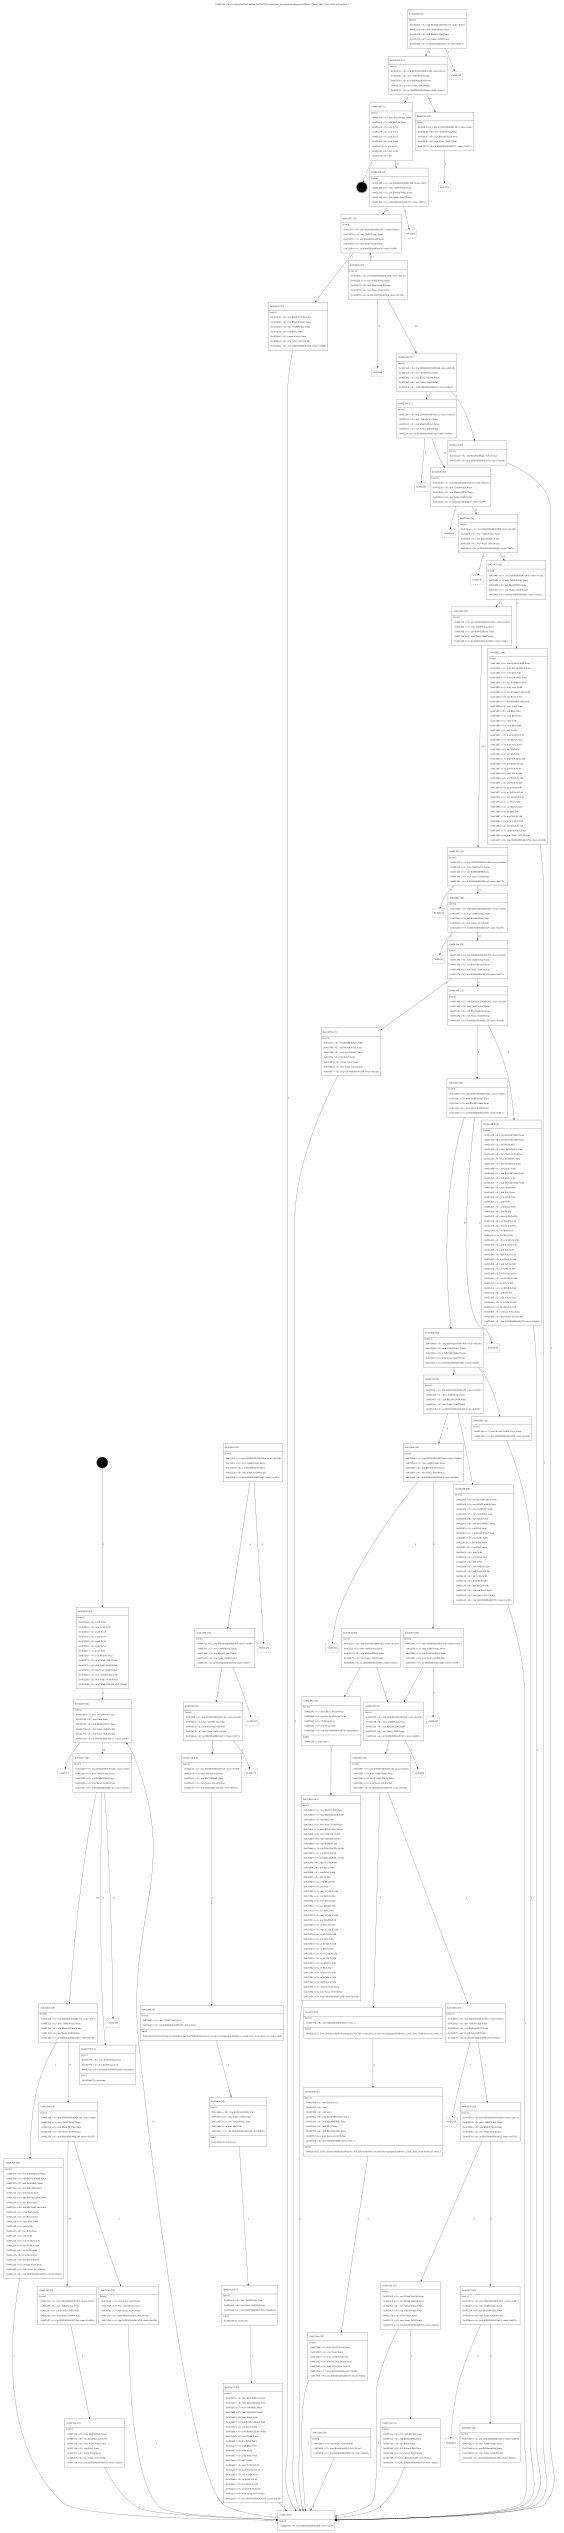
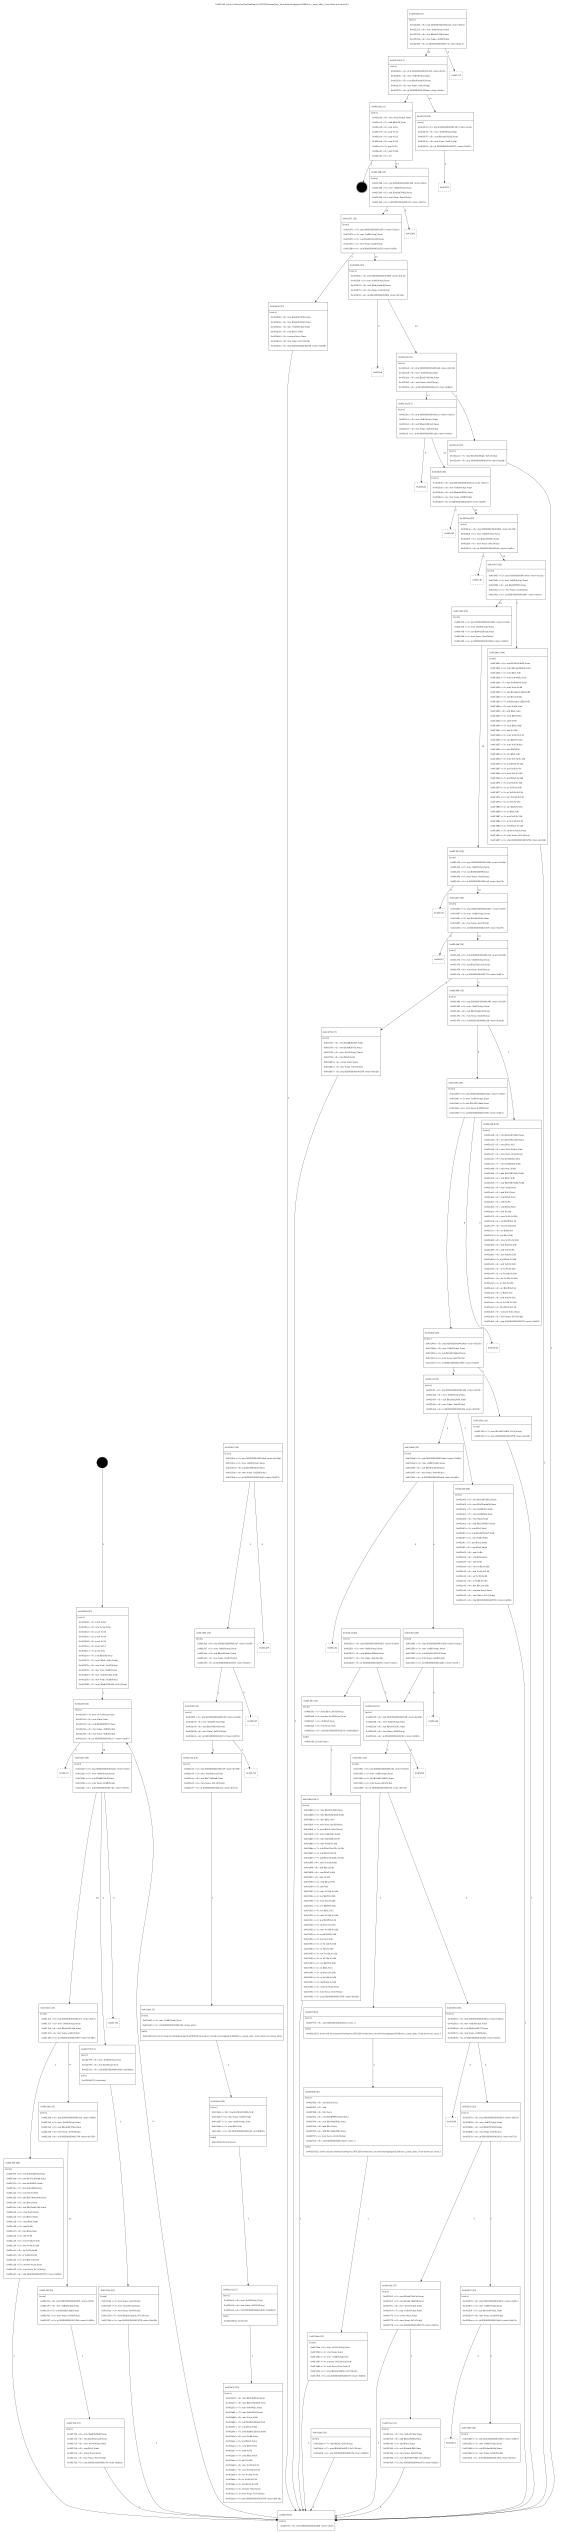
edge "0x40138a [25]" -> "0x401371 [25]": reversed
edge "0x401e28 [150]" -> "0x401f78 [5]": removed, label "1"
edge "0x4012db [25]" -> "0x4017a6 [21]": now "0x401799 [13]" -> "0x4017a6 [21]"
edge "0x401a70 [93]" -> "0x401f78 [5]": removed, label "1"
